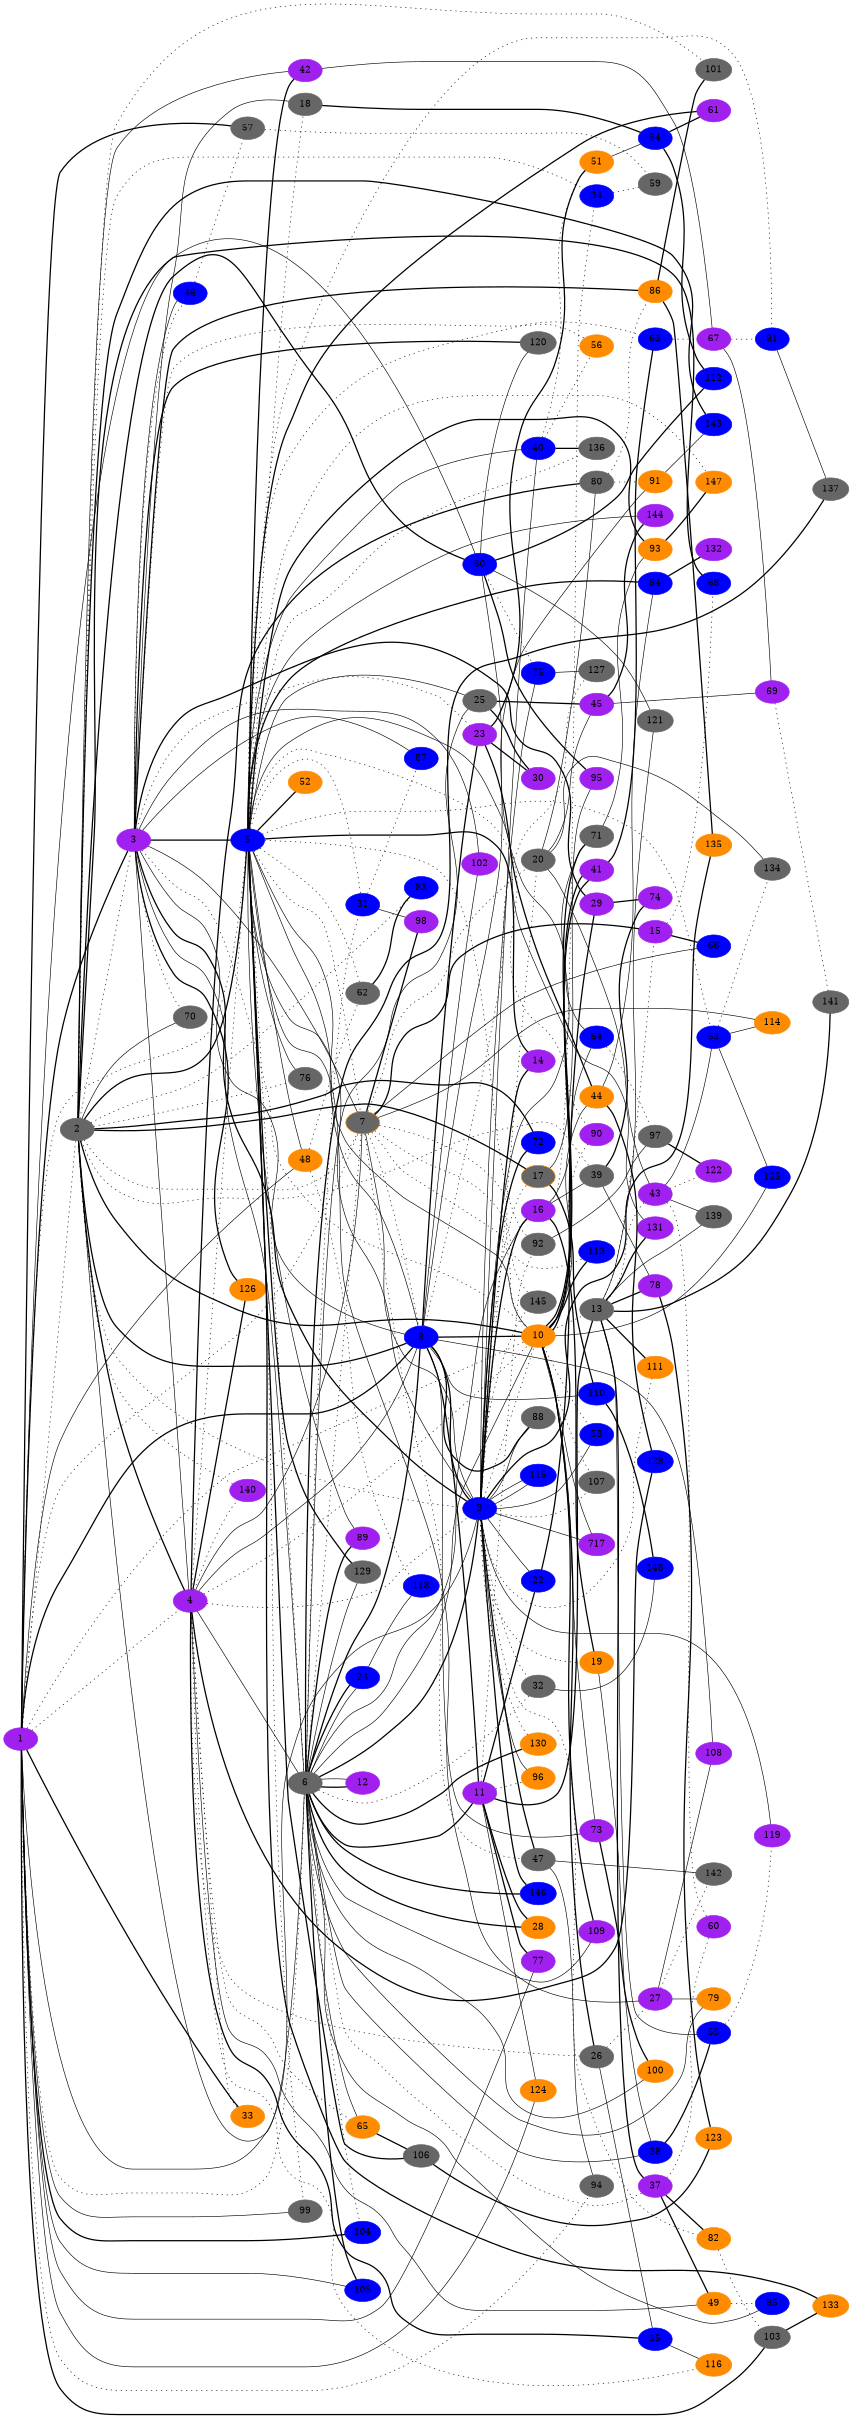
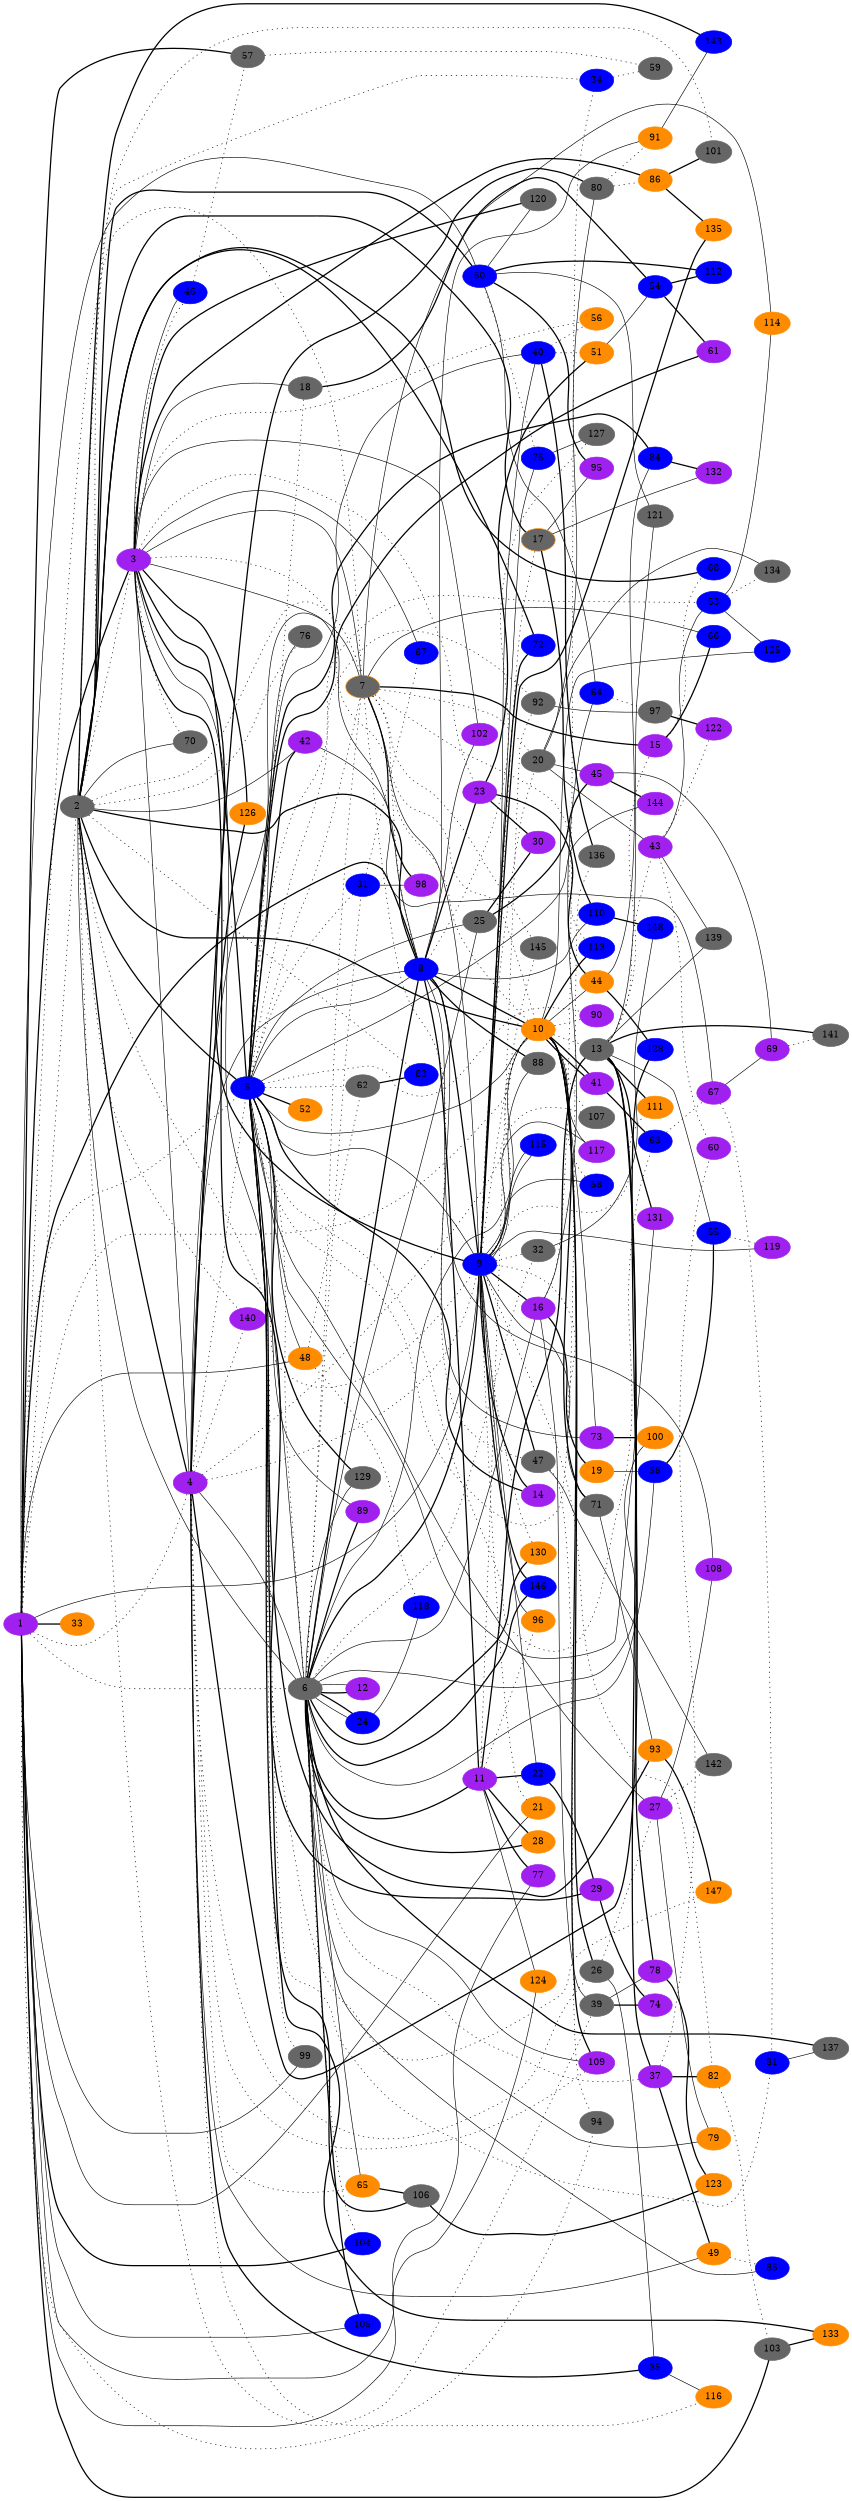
edge "132" -- "17": added
node "717": label "717" -> "117"
node "21": added
edge "4" -- "33": now "4" -- "109"
edge "47" -- "94": style solid -> dotted
